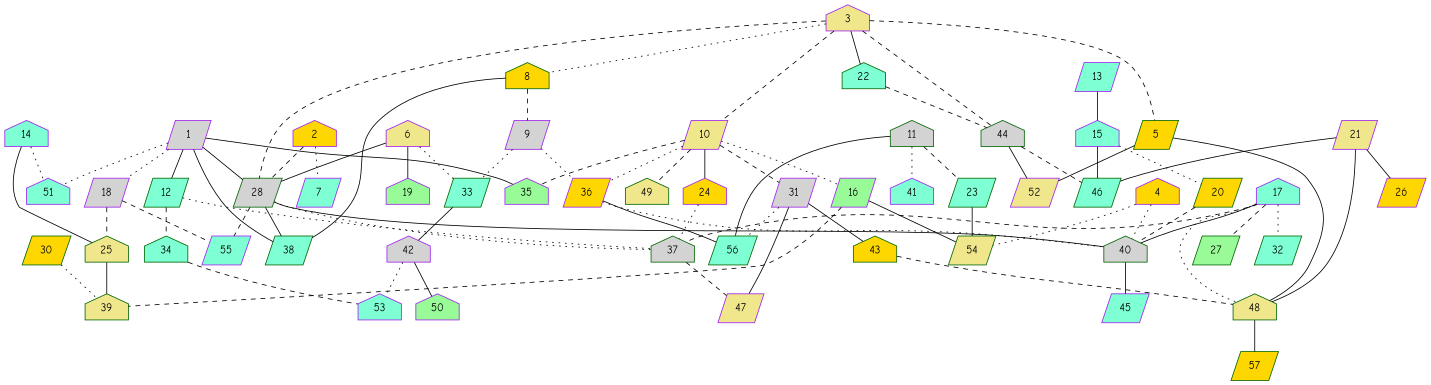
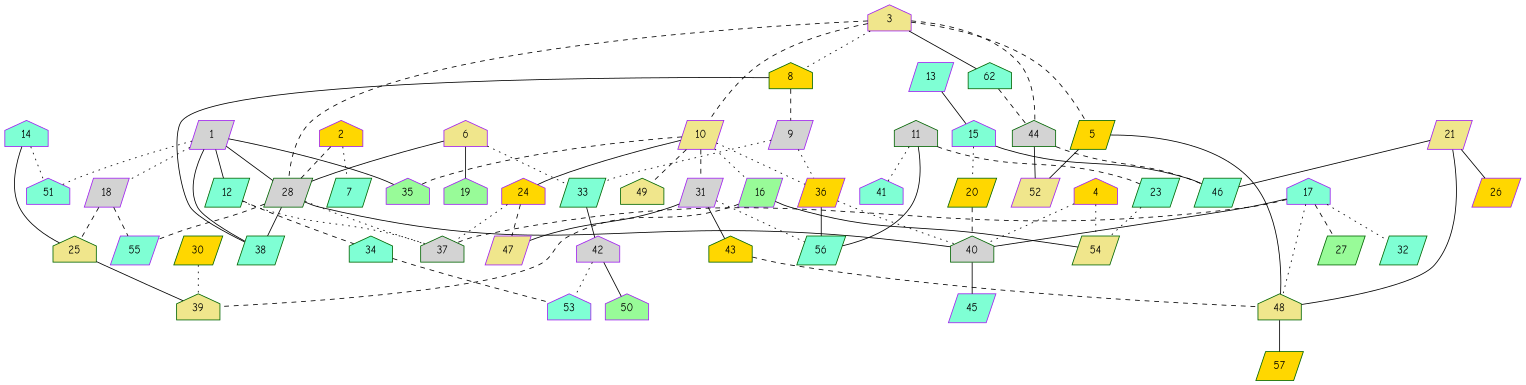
node "22": label "22" -> "62"
node "7": color purple -> darkgreen
edge "23" -- "54": style solid -> dotted
edge "37" -- "47": now "24" -- "47"
